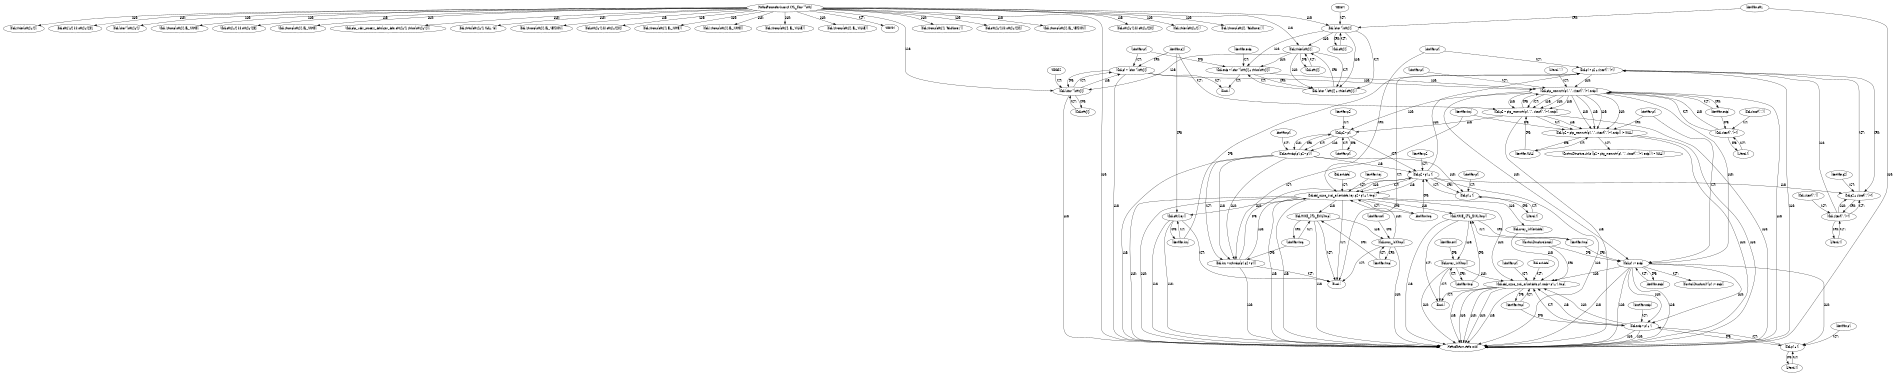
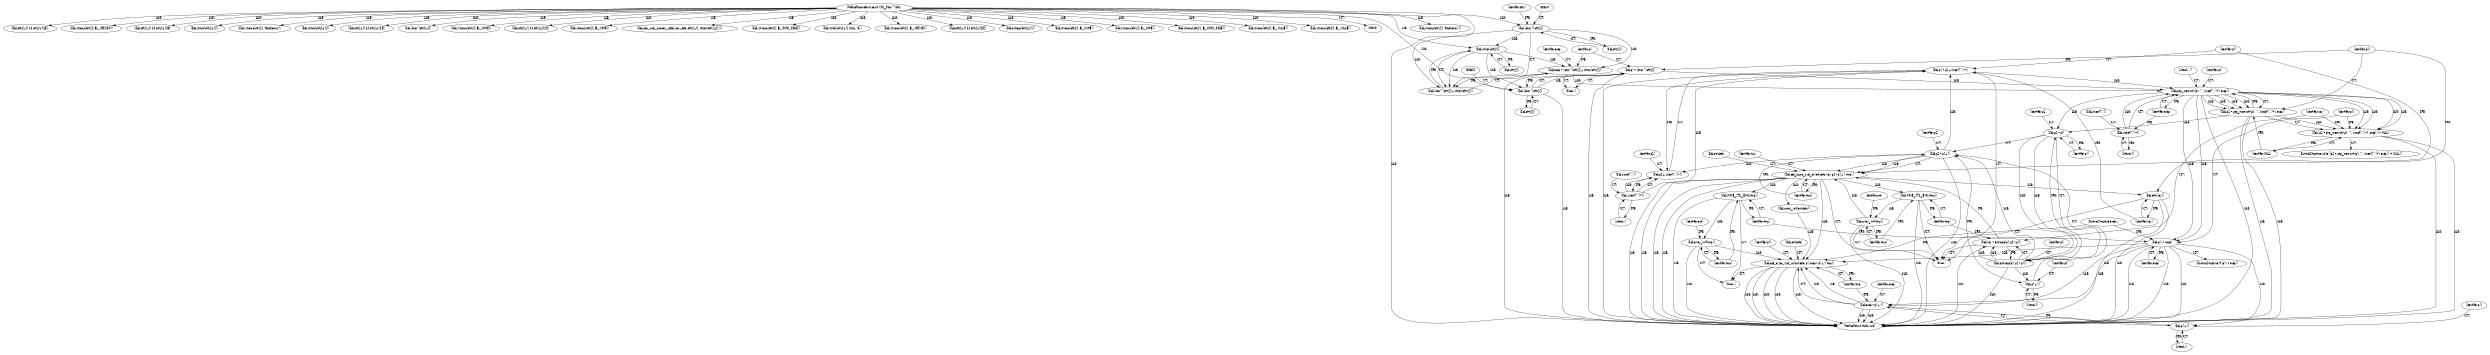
node "(Call,!strcmp(atts[i], EL_CHAR_CODE))": added
node "(Call,estrdup(atts[i+1]))": added
node "(Call,strcmp(atts[i], EL_CHAR_CODE))": added
edge "(Call,key = estrndup(p1, p2 - p1))" -> "(Call,p2 - p1 + 1)": now "(Call,key = estrndup(p1, p2 - p1))" -> "(Call,estrndup(p1, p2 - p1))"
edge "(Call,key = estrndup(p1, p2 - p1))" -> "(Call,add_assoc_zval_ex(ent.data, key, p2 - p1 + 1, tmp))": label "DDG: " -> "CFG: "
edge "(Identifier,atts)" -> "(MethodReturn,static void)": now "(Call,endp = (char *)atts[i] + strlen(atts[i]))" -> "(MethodReturn,static void)"
